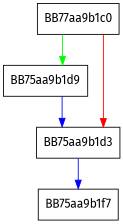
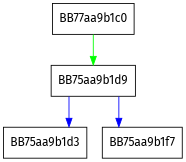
edge "BB77aa9b1c0" -> "BB75aa9b1d3": removed
edge "BB75aa9b1d3" -> "BB75aa9b1f7": now "BB75aa9b1d9" -> "BB75aa9b1f7"
